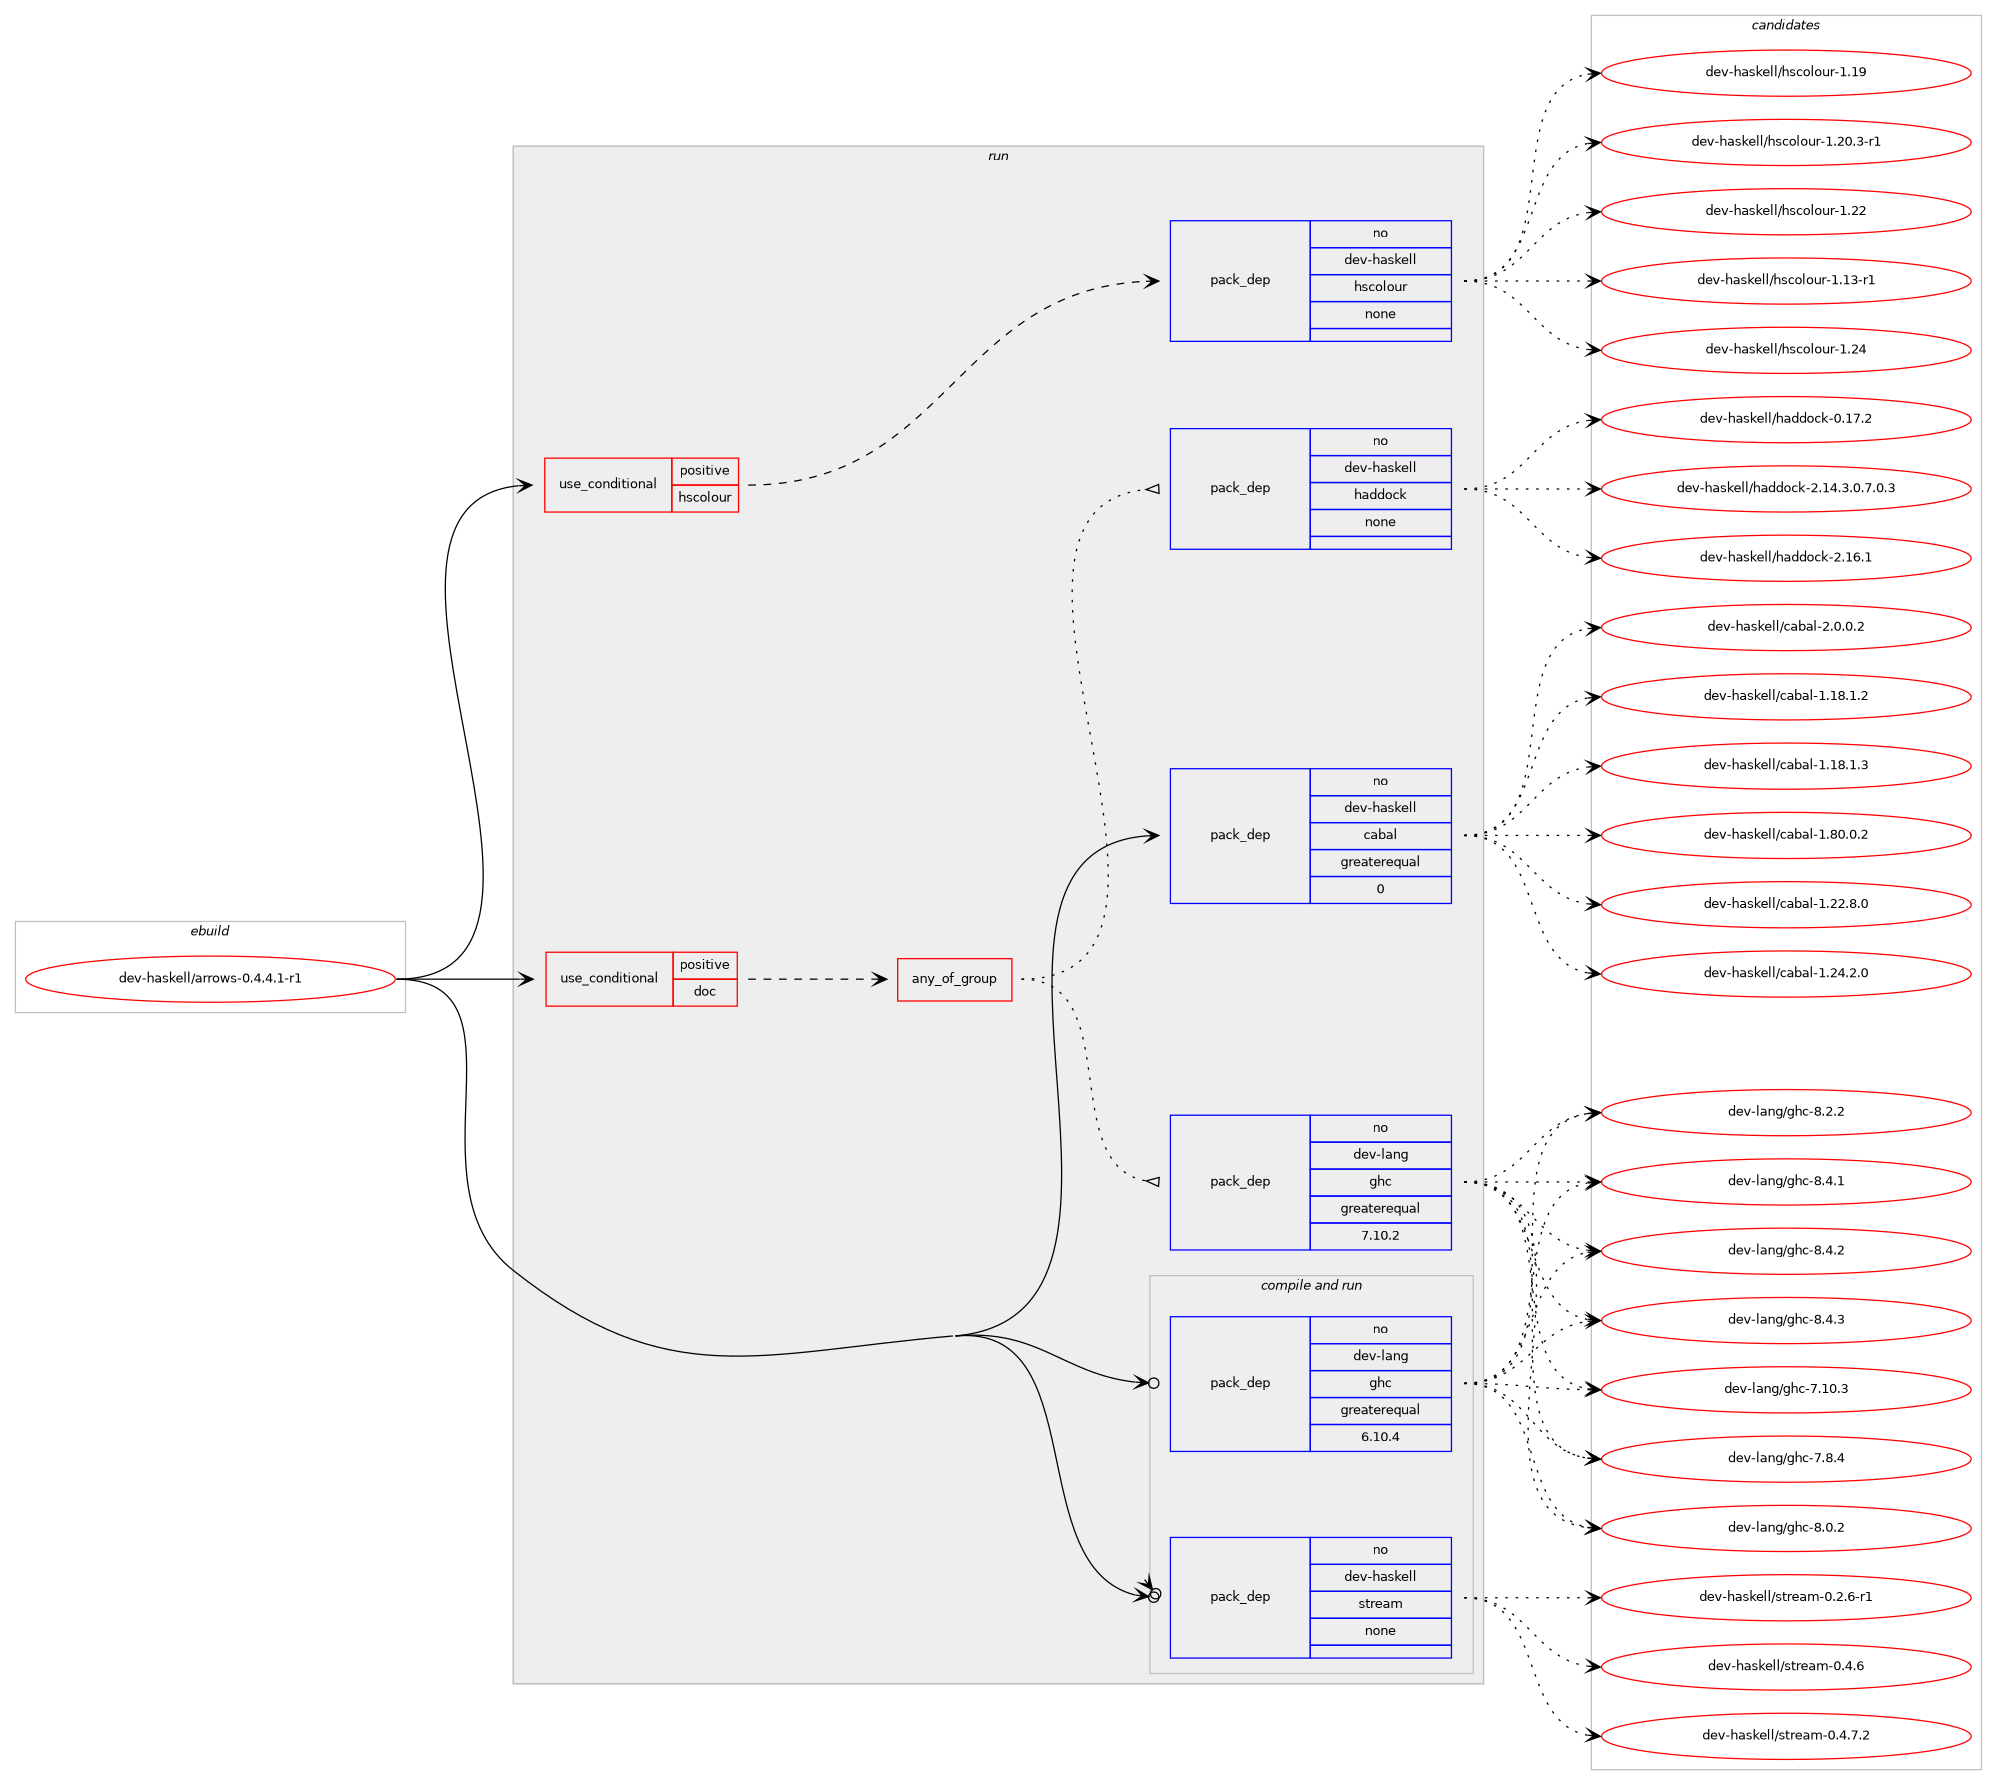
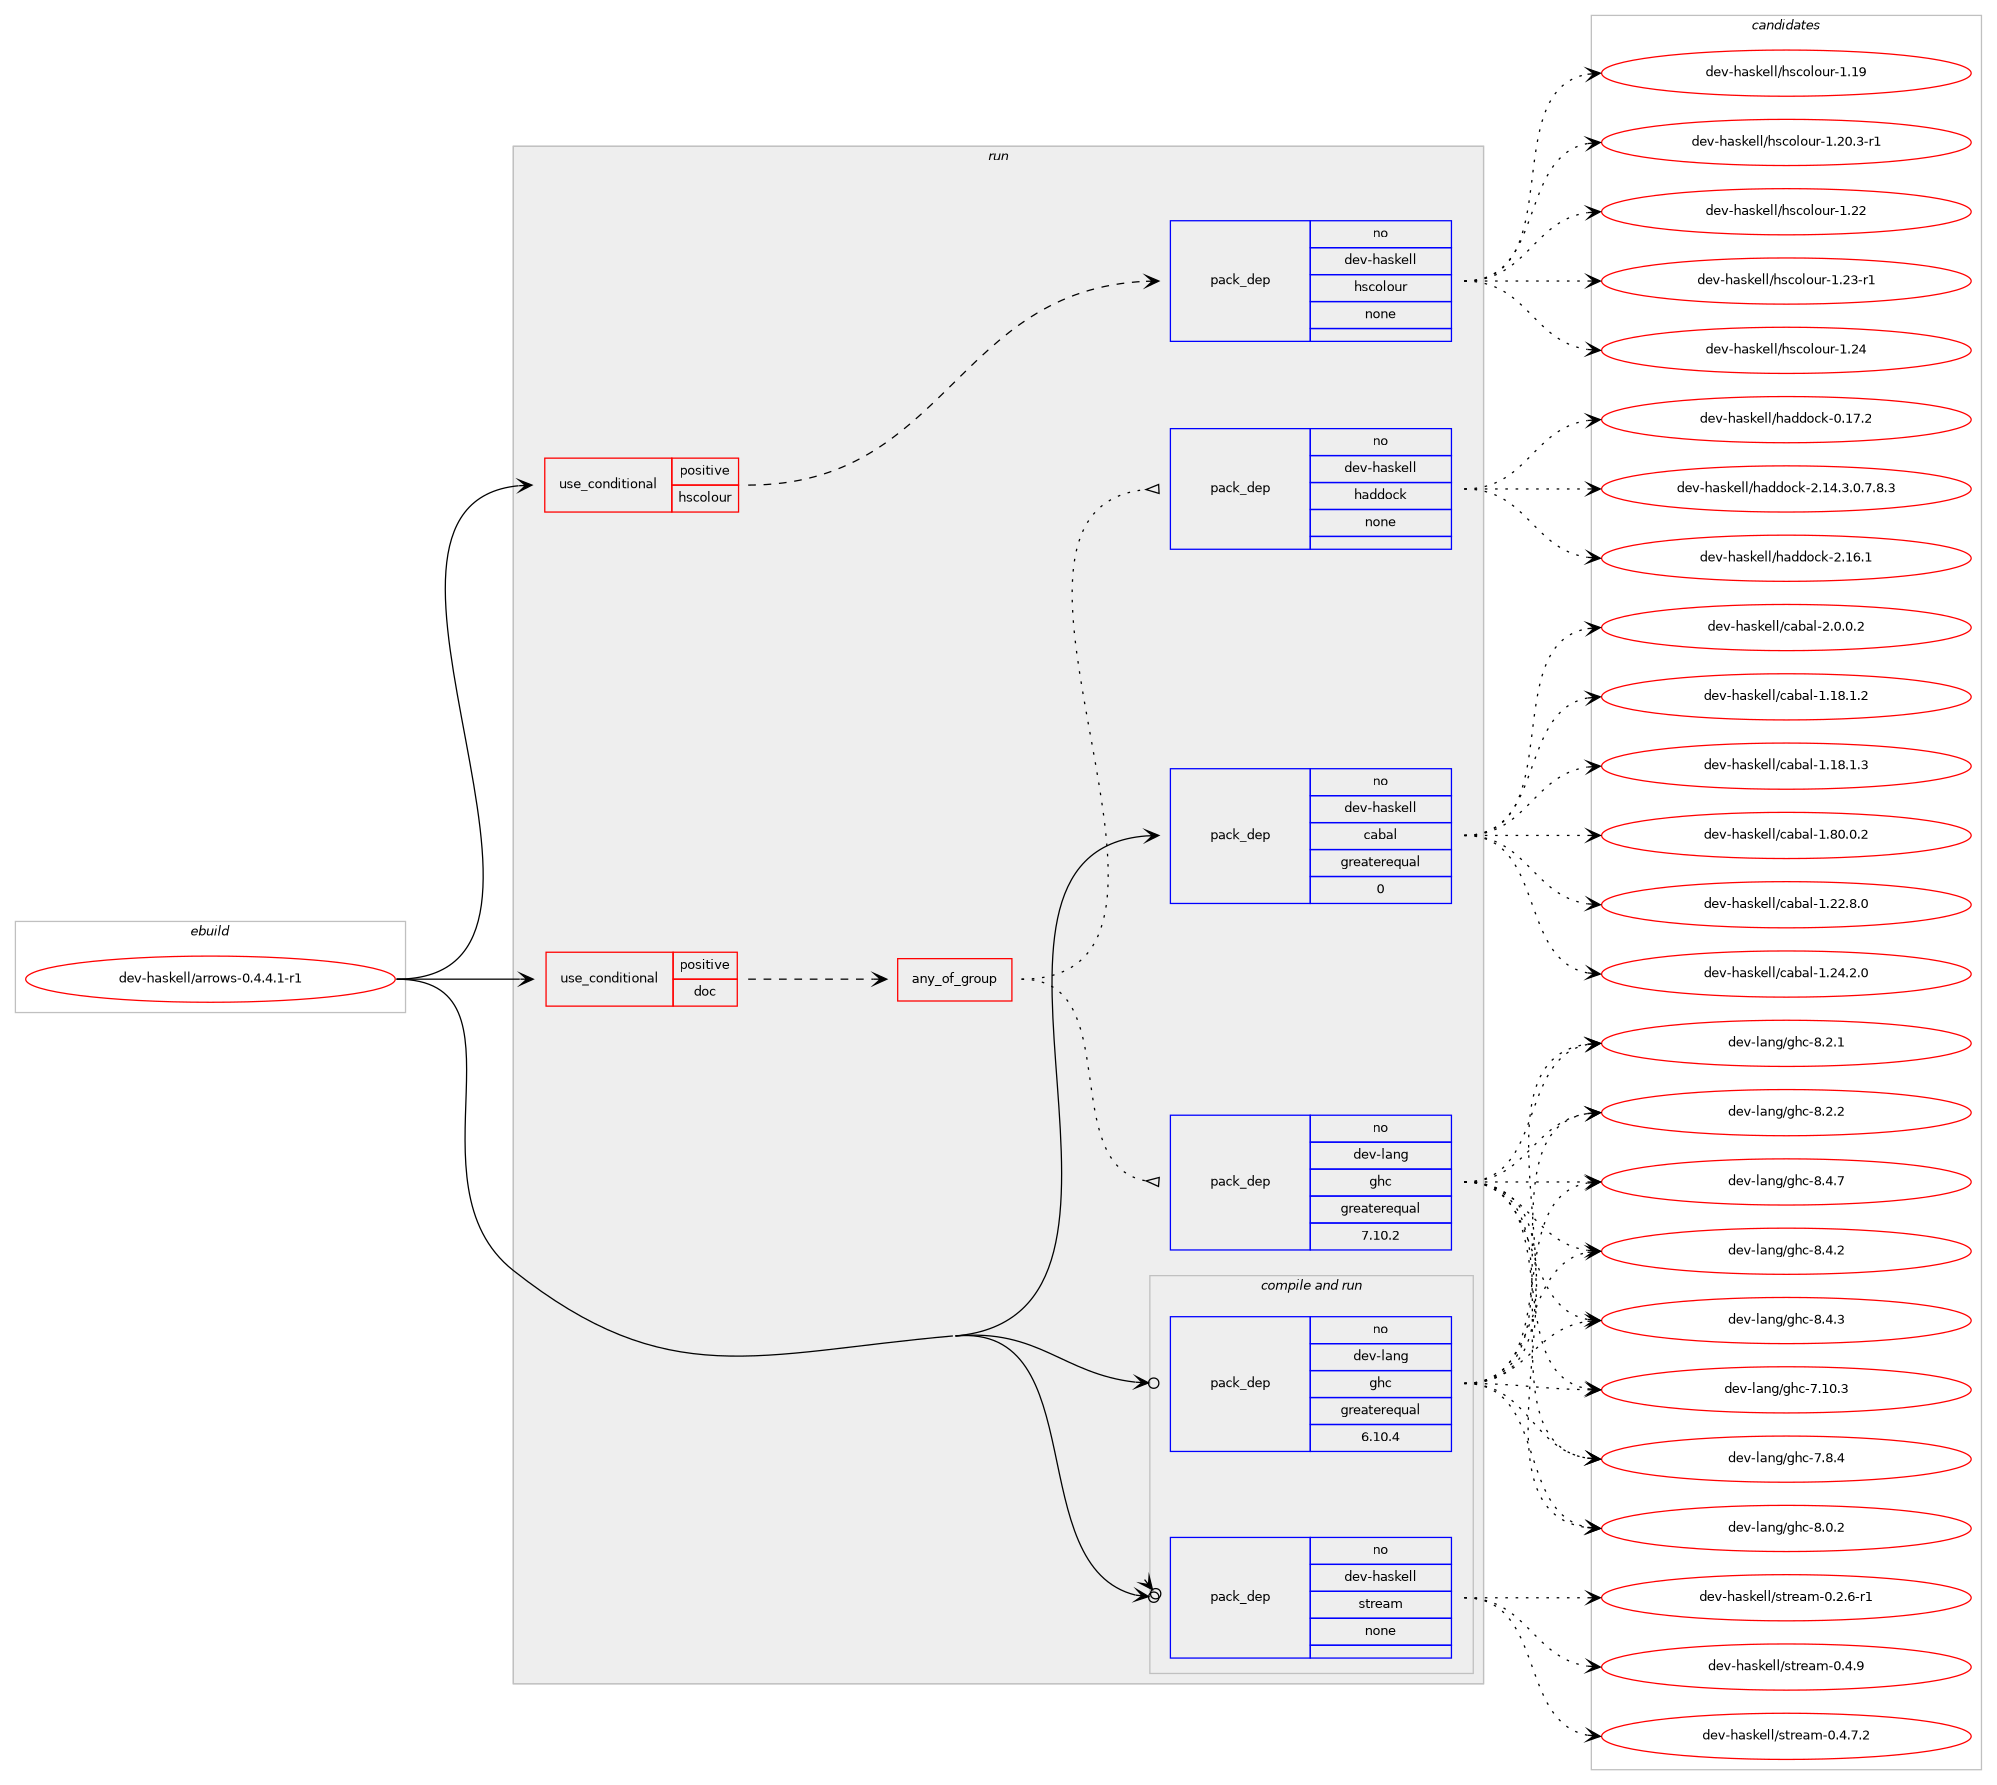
node "dev-haskell/hscolour-1.13-r1": label "dev-haskell/hscolour-1.13-r1" -> "dev-haskell/hscolour-1.23-r1"
node "dev-haskell/haddock-2.14.3.0.7.0.3": label "dev-haskell/haddock-2.14.3.0.7.0.3" -> "dev-haskell/haddock-2.14.3.0.7.8.3"
node "dev-lang/ghc-8.2.1": added
node "dev-lang/ghc-8.4.1": label "dev-lang/ghc-8.4.1" -> "dev-lang/ghc-8.4.7"
node "dev-haskell/stream-0.4.6": label "dev-haskell/stream-0.4.6" -> "dev-haskell/stream-0.4.9"
